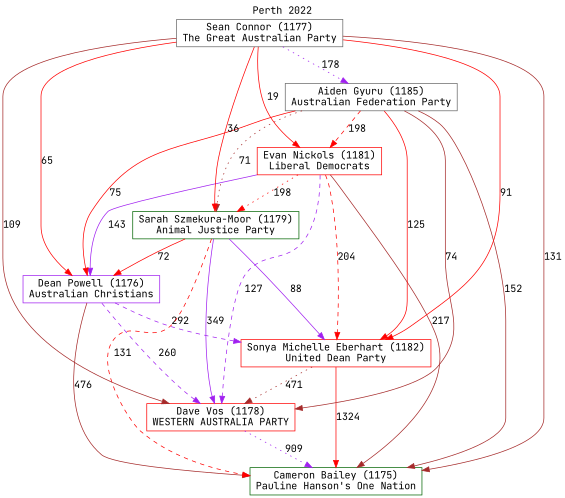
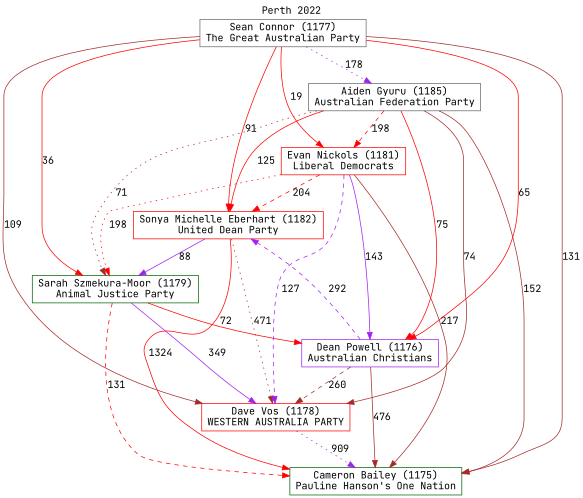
edge "Sarah Szmekura-Moor (1179) Animal Justice Party" -> "Sonya Michelle Eberhart (1182) United Dean Party": reversed
edge "Dean Powell (1176) Australian Christians" -> "Dave Vos (1178) WESTERN AUSTRALIA PARTY": color purple -> brown
